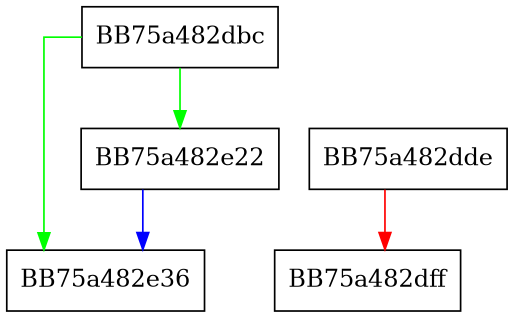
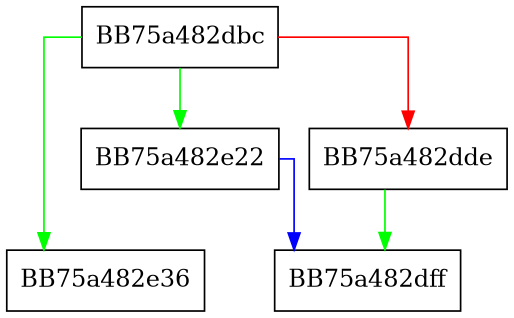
edge "BB75a482dbc" -> "BB75a482dde": added
edge "BB75a482e22" -> "BB75a482e36": now "BB75a482e22" -> "BB75a482dff"
edge "BB75a482dde" -> "BB75a482dff": color red -> green
